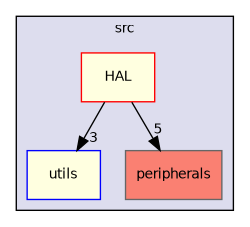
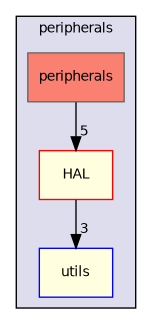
cluster "src": label "src" -> "peripherals"
edge "HAL" -> "peripherals": reversed
